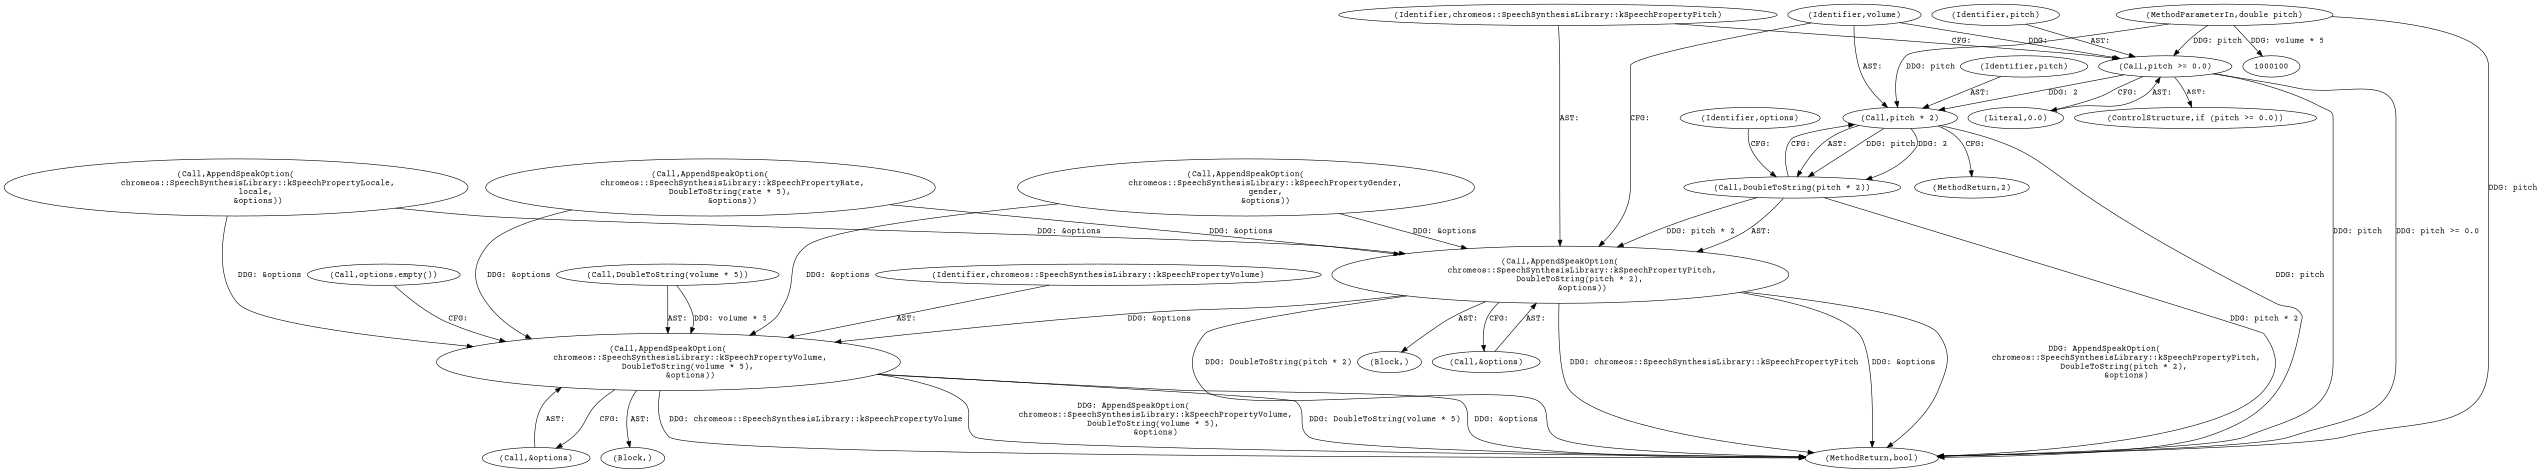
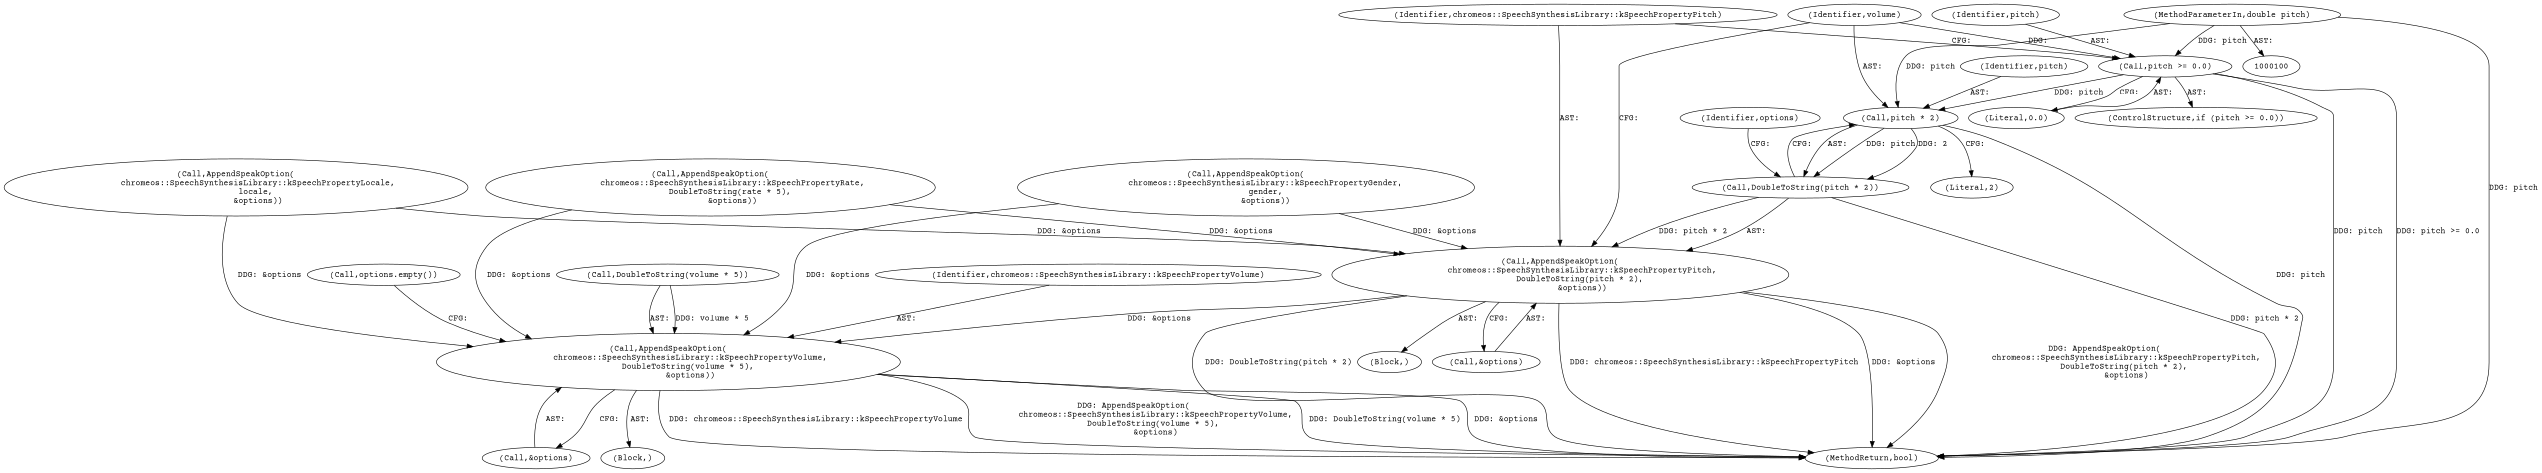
edge "(MethodParameterIn,double pitch)" -> "1000100": label "DDG: volume * 5" -> "AST: "
edge "(Call,pitch >= 0.0)" -> "(Call,pitch * 2)": label "DDG: 2" -> "DDG: pitch"
node "(MethodReturn,2)": label "(MethodReturn,2)" -> "(Literal,2)"
